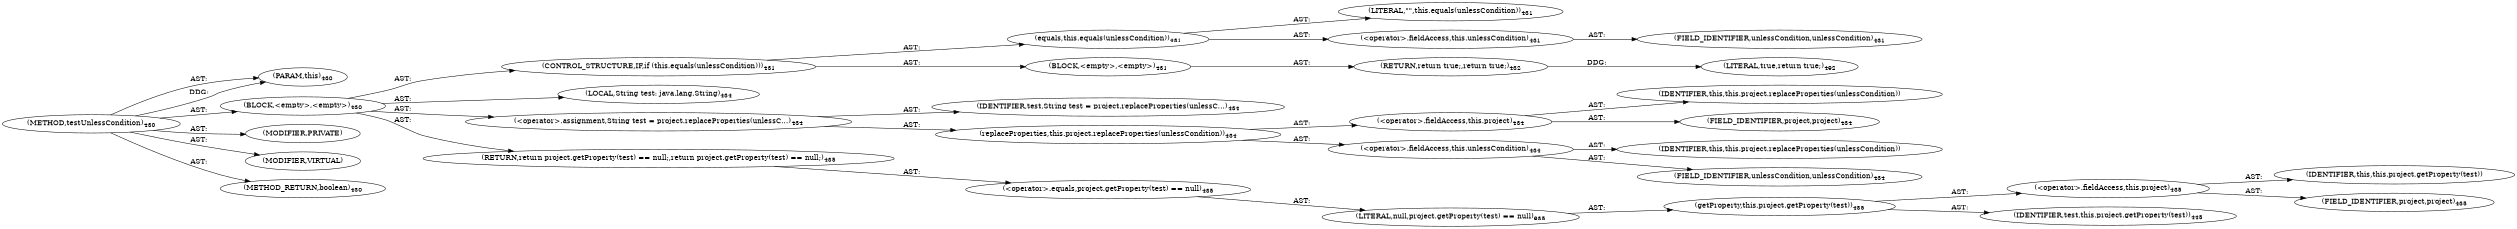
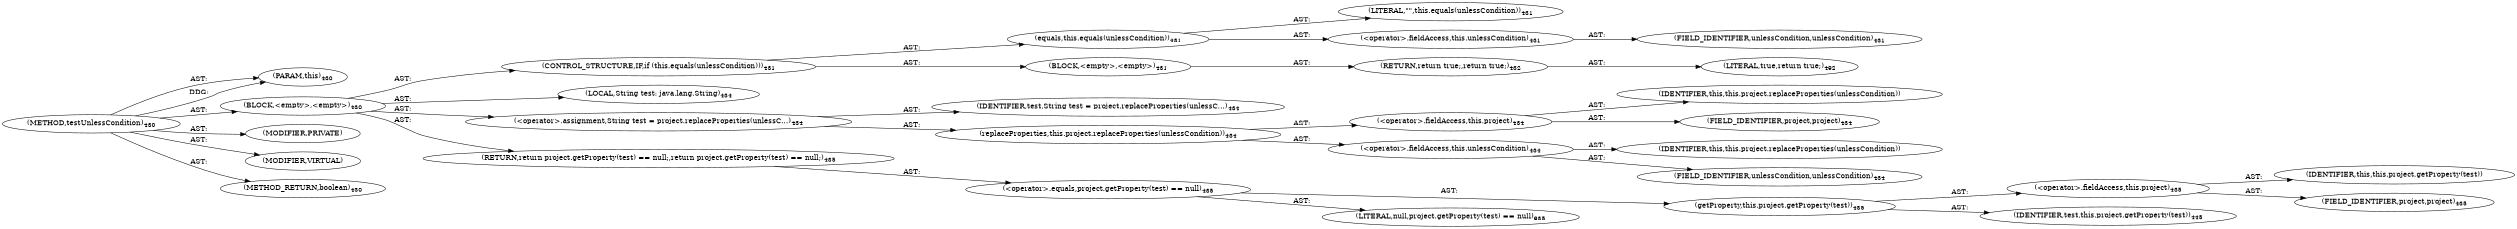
edge "(RETURN,return true;,return true;)" -> "(LITERAL,true,return true;)": label "DDG: " -> "AST: "
edge "(LITERAL,null,project.getProperty(test) == null)" -> "(getProperty,this.project.getProperty(test))": now "(<operator>.equals,project.getProperty(test) == null)" -> "(getProperty,this.project.getProperty(test))"
